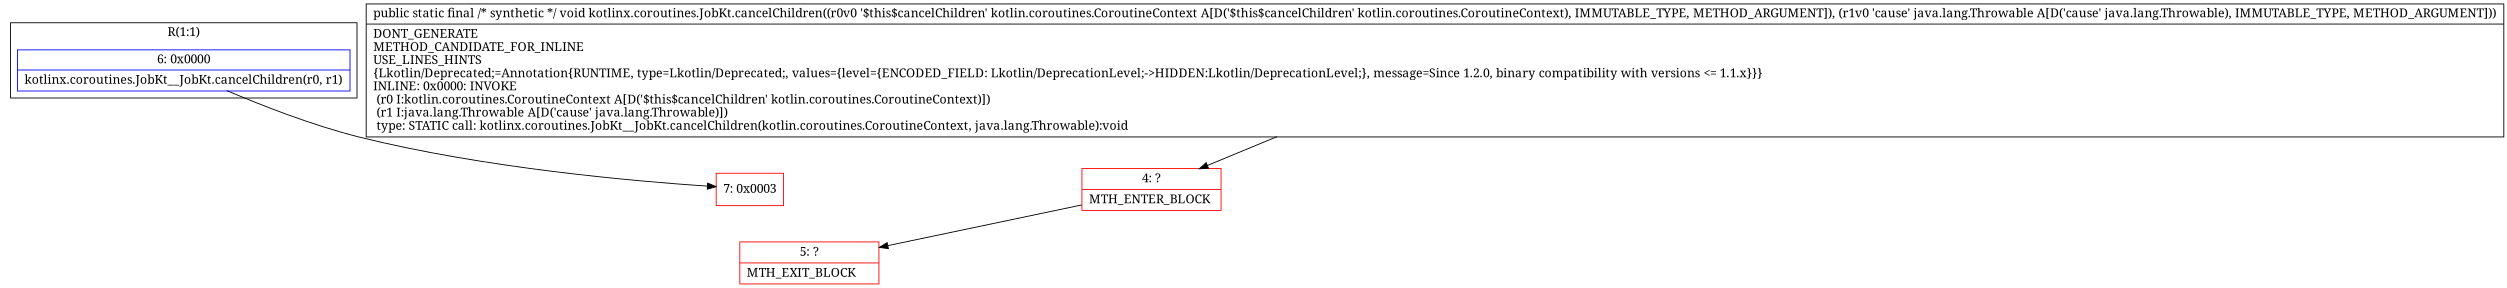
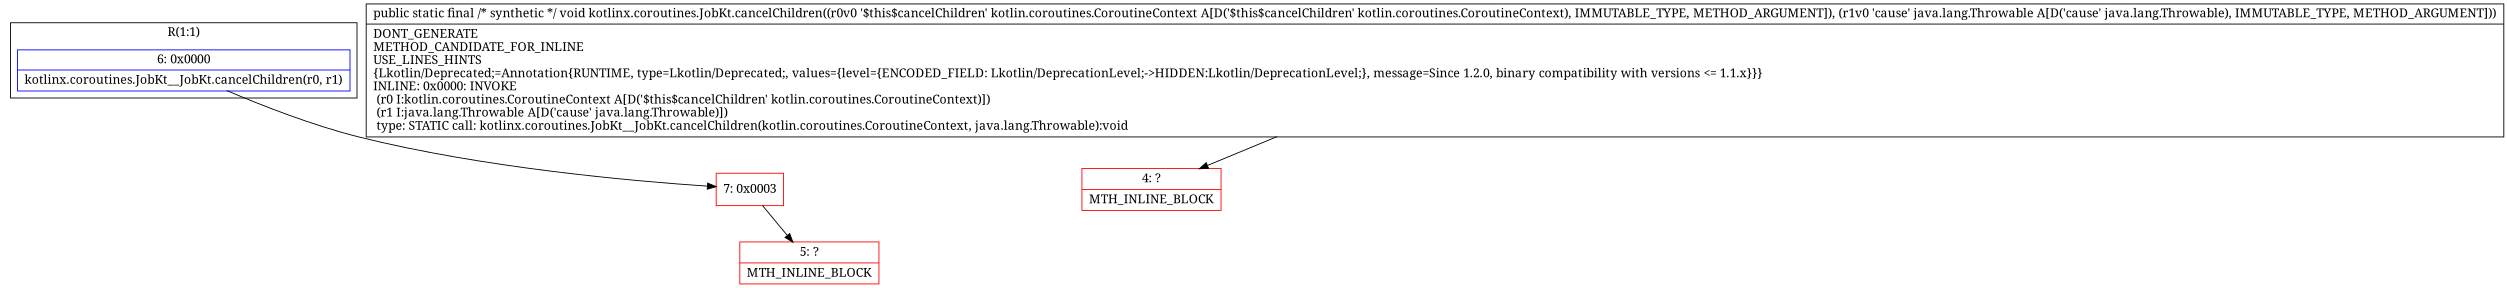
node "4: ?": text "MTH_ENTER_BLOCK" -> "MTH_INLINE_BLOCK"
edge "4: ?" -> "5: ?": now "7: 0x0003" -> "5: ?"
node "5: ?": text "MTH_EXIT_BLOCK" -> "MTH_INLINE_BLOCK"
